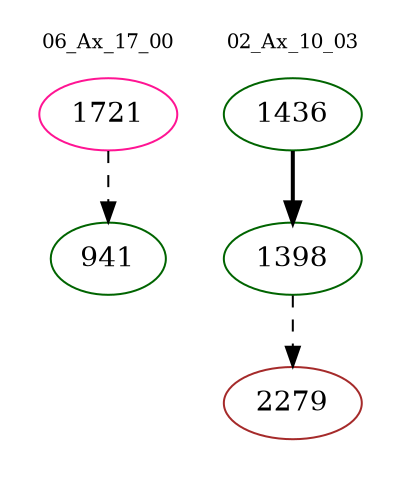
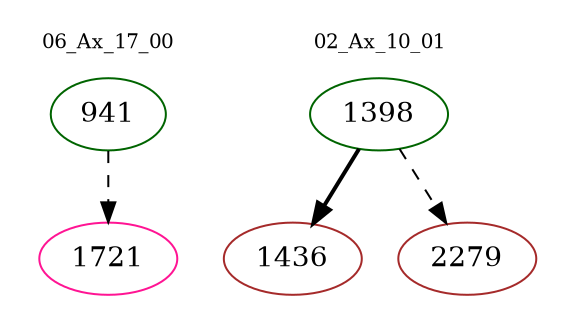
cluster "02_Ax_10_03": label "02_Ax_10_03" -> "02_Ax_10_01"
node "1436": color darkgreen -> brown
edge "1721" -> "941": reversed
edge "1436" -> "1398": reversed
